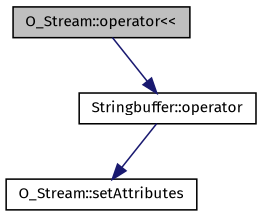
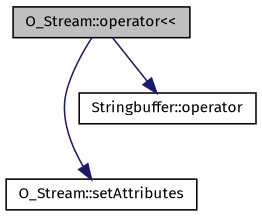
edge "Stringbuffer::operator" -> "O_Stream::setAttributes": now "O_Stream::operator<<" -> "O_Stream::setAttributes"
